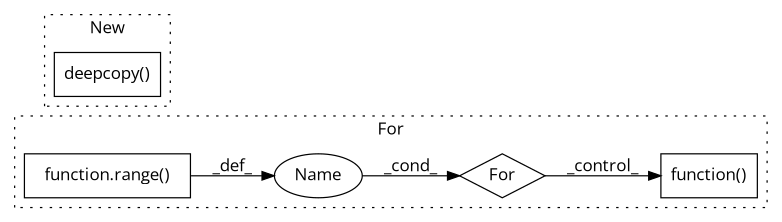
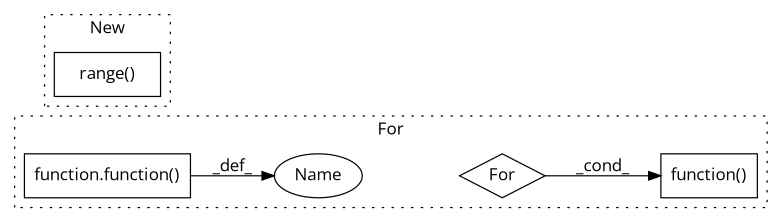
node "deepcopy()": label "deepcopy()" -> "range()"
edge "For" -> "function()": label "_control_" -> "_cond_"
node "function.range()": label "function.range()" -> "function.function()"
edge "Name" -> "For": removed, label "_cond_"
